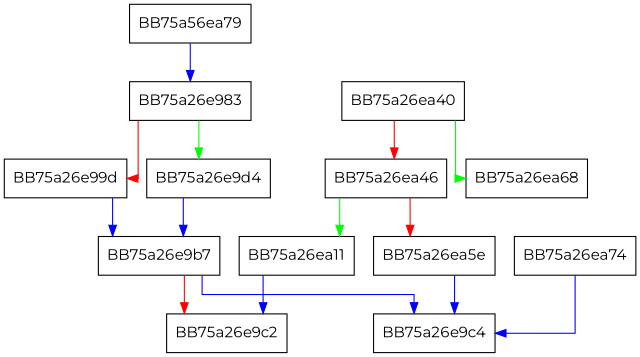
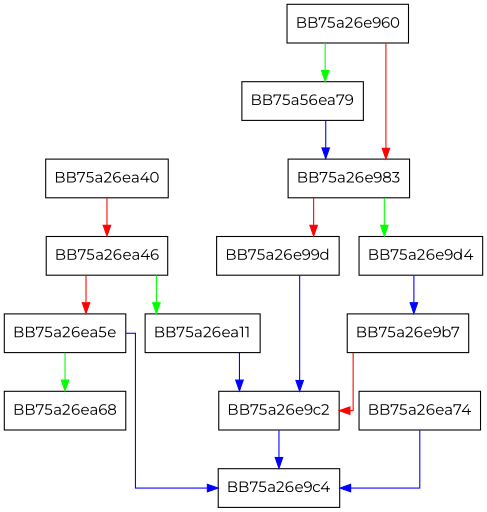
node "BB75a26e960": added
edge "BB75a26ea40" -> "BB75a26ea68": now "BB75a26ea5e" -> "BB75a26ea68"
edge "BB75a26e99d" -> "BB75a26e9b7": now "BB75a26e99d" -> "BB75a26e9c2"
edge "BB75a26e9b7" -> "BB75a26e9c4": now "BB75a26e9c2" -> "BB75a26e9c4"
